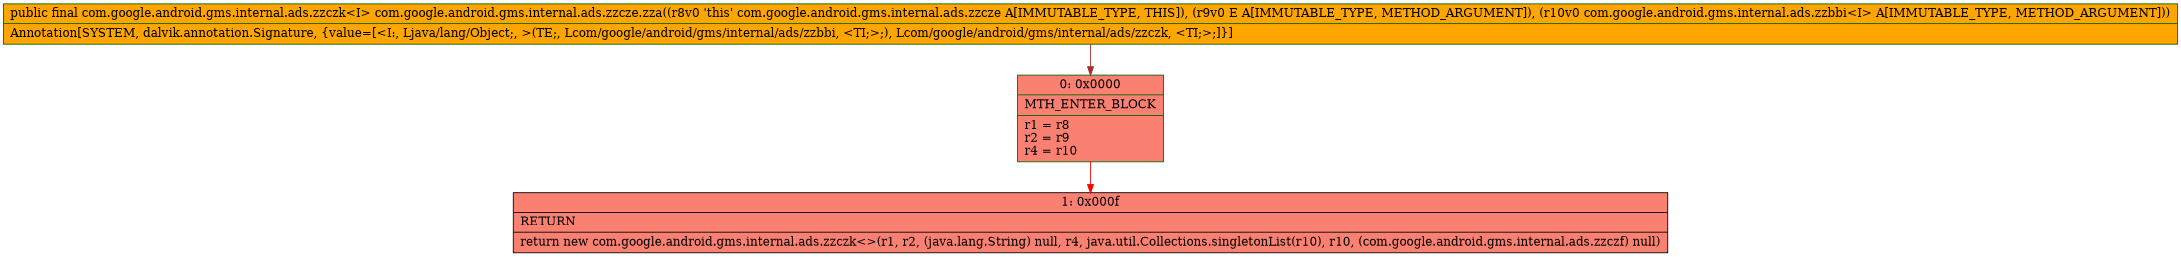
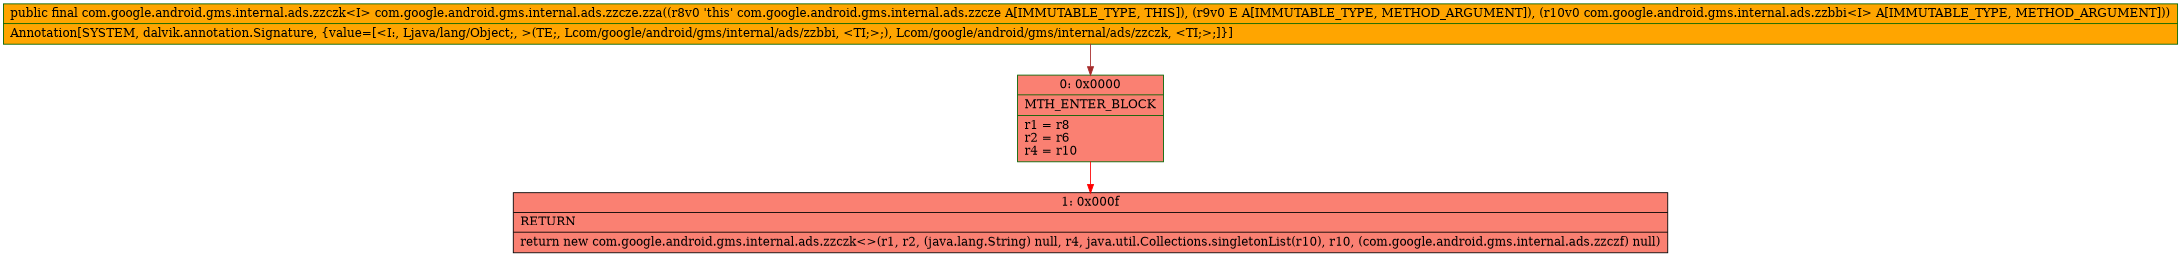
node "0: 0x0000": text "r2 = r9" -> "r2 = r6"
